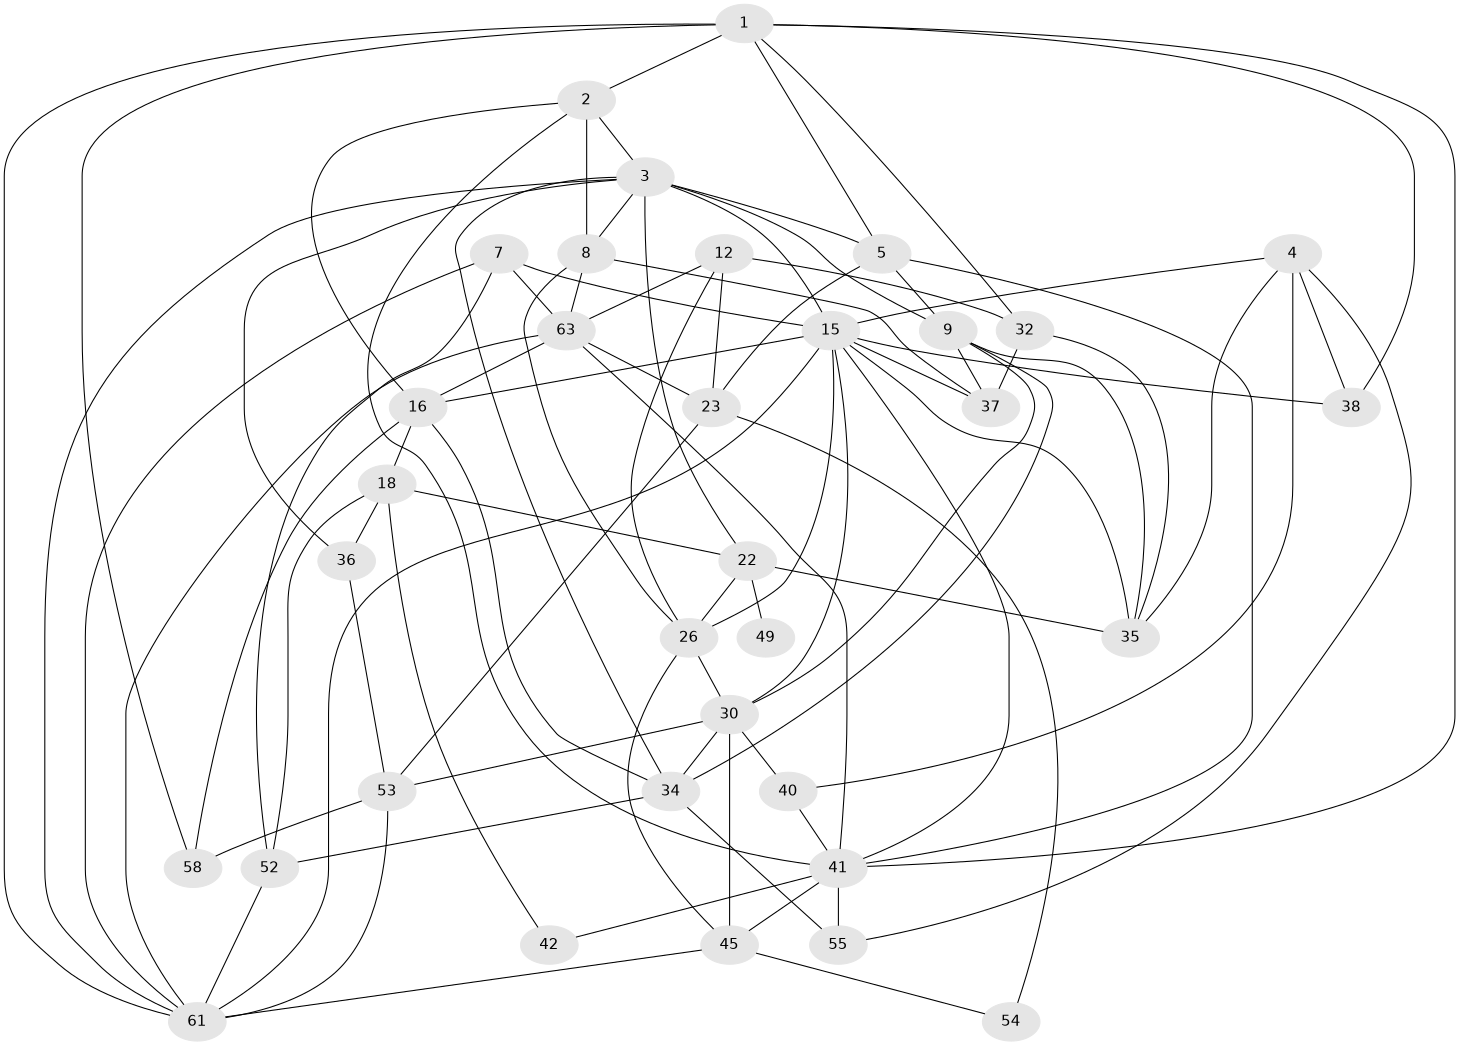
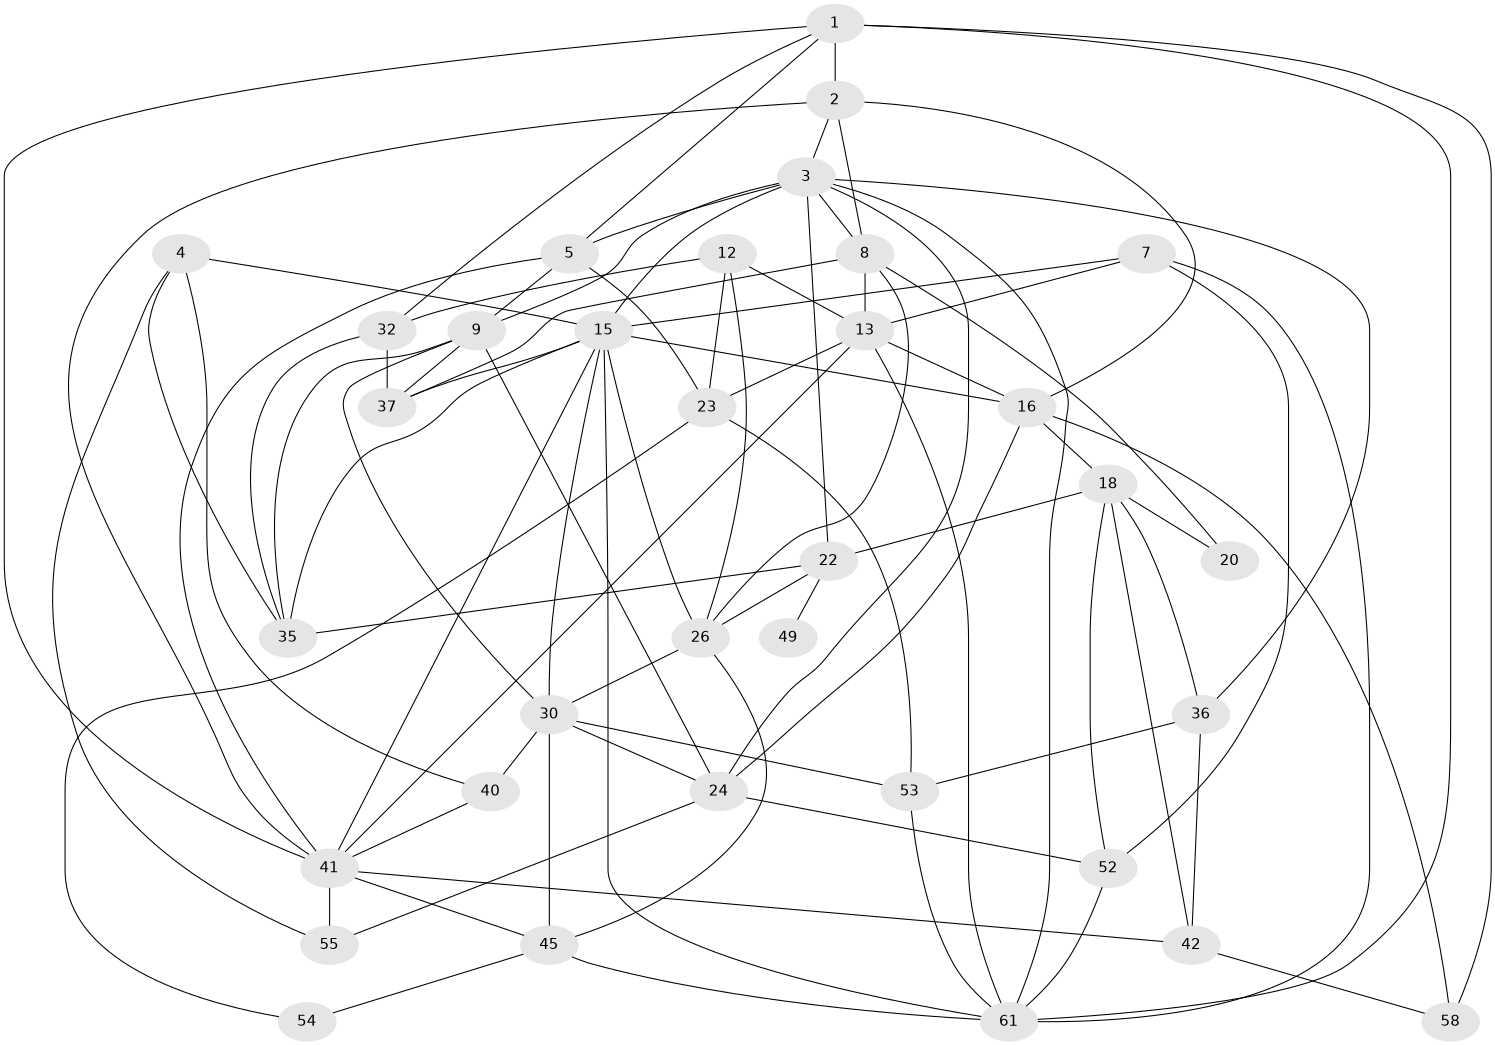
node "63": label "63" -> "13"
node "38": removed
node "20": added
node "34": label "34" -> "24"
edge "53" -- "58": now "42" -- "58"
edge "36" -- "42": added
